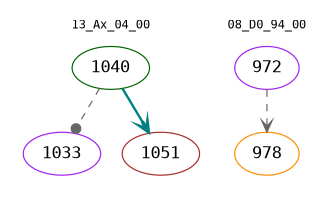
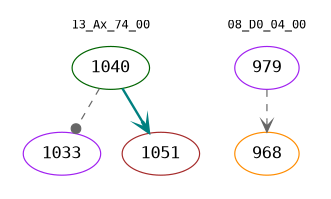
cluster "13_Ax_04_00": label "13_Ax_04_00" -> "13_Ax_74_00"
cluster "08_D0_94_00": label "08_D0_94_00" -> "08_D0_04_00"
node "972": label "972" -> "979"
node "978": label "978" -> "968"
